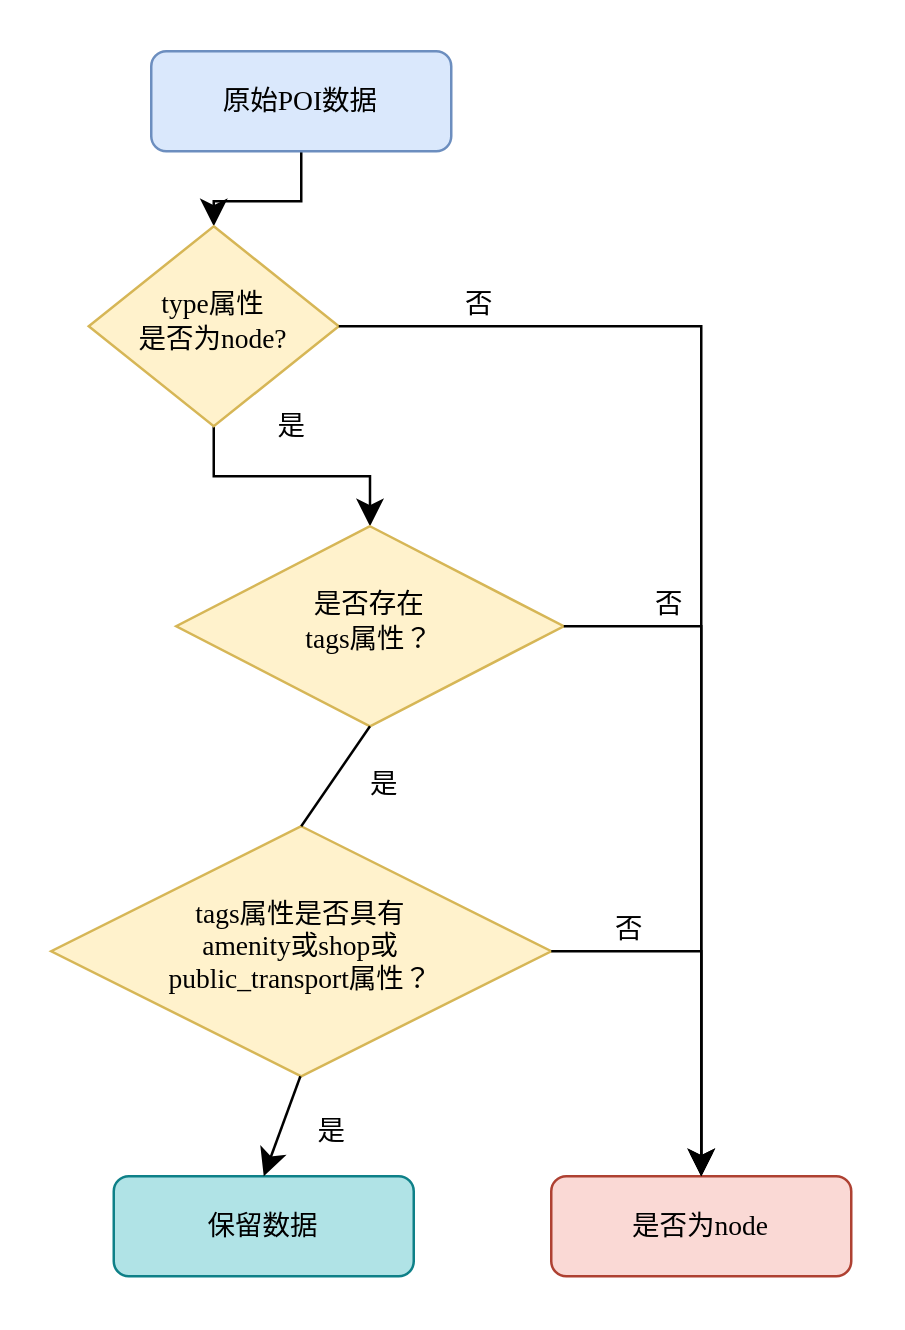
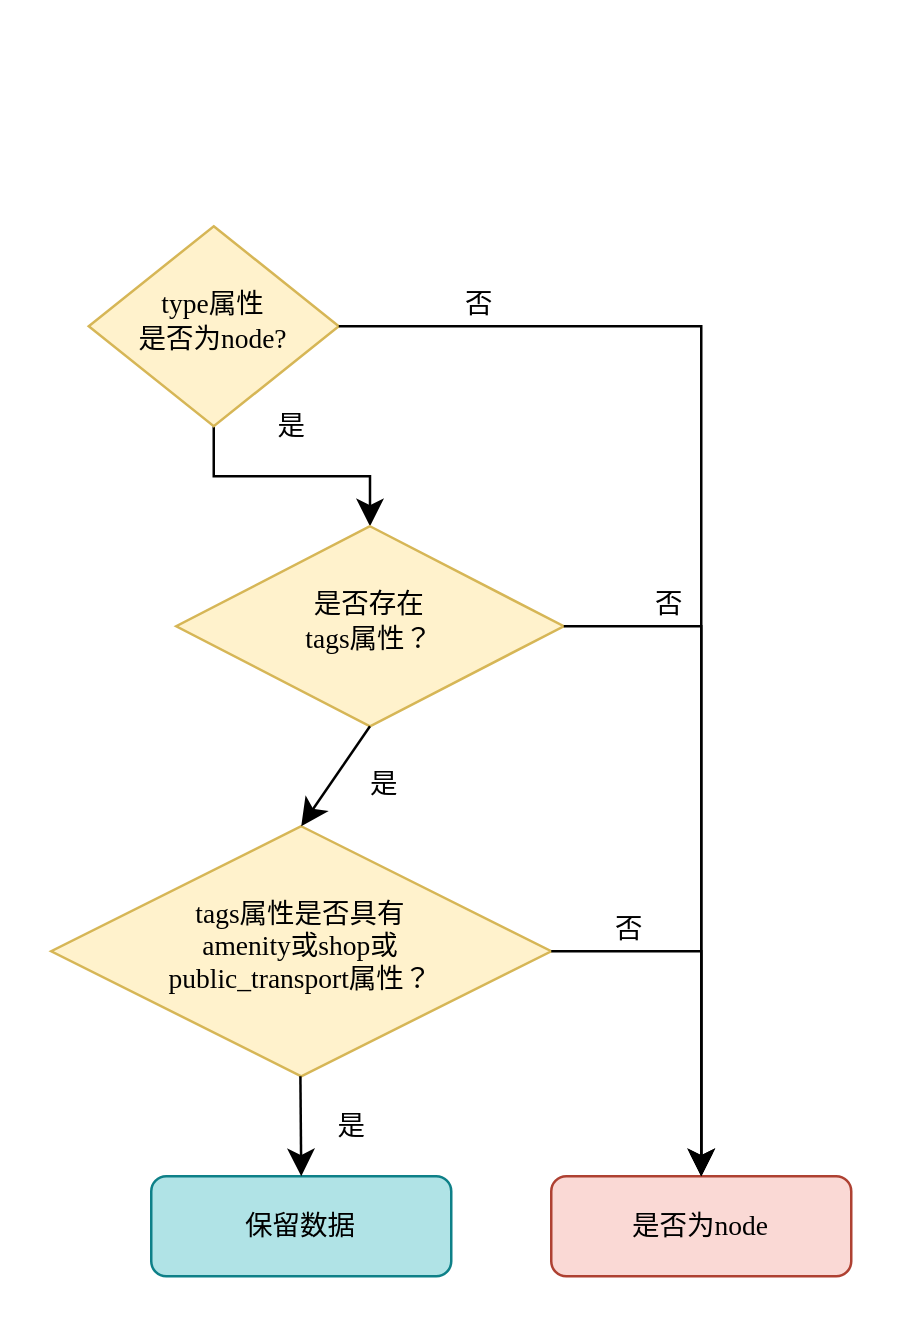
node "原始POI数据": removed
edge "原始POI数据" -> "type属性 是否为node?": removed
edge "是否存在 tags属性？" -- "tags属性是否具有 amenity或shop或 public_transport属性？": arrowhead none -> classic
node "保留数据": moved (264, 1226) -> (301, 1226)
